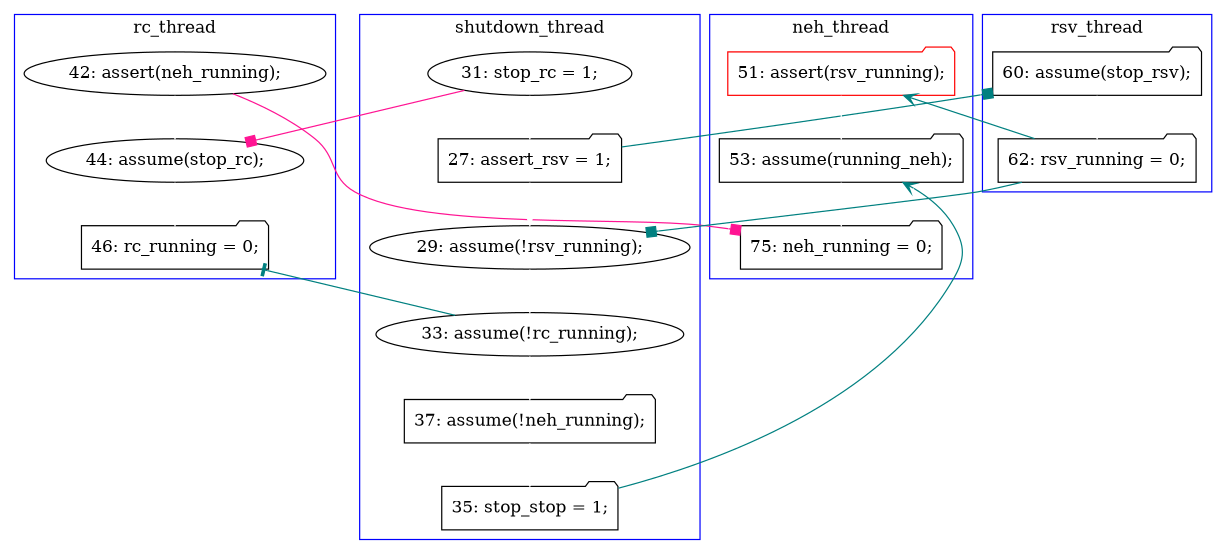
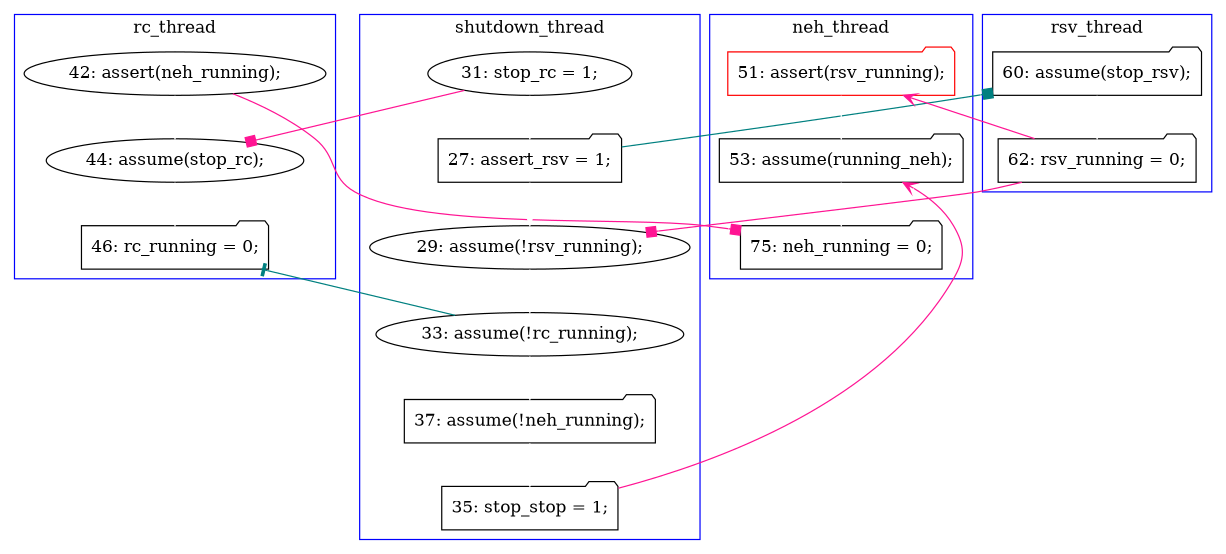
edge "62: rsv_running = 0;" -> "51: assert(rsv_running);": color teal -> deeppink
edge "62: rsv_running = 0;" -> "29: assume(!rsv_running);": color teal -> deeppink
edge "35: stop_stop = 1;" -> "53: assume(running_neh);": color teal -> deeppink
